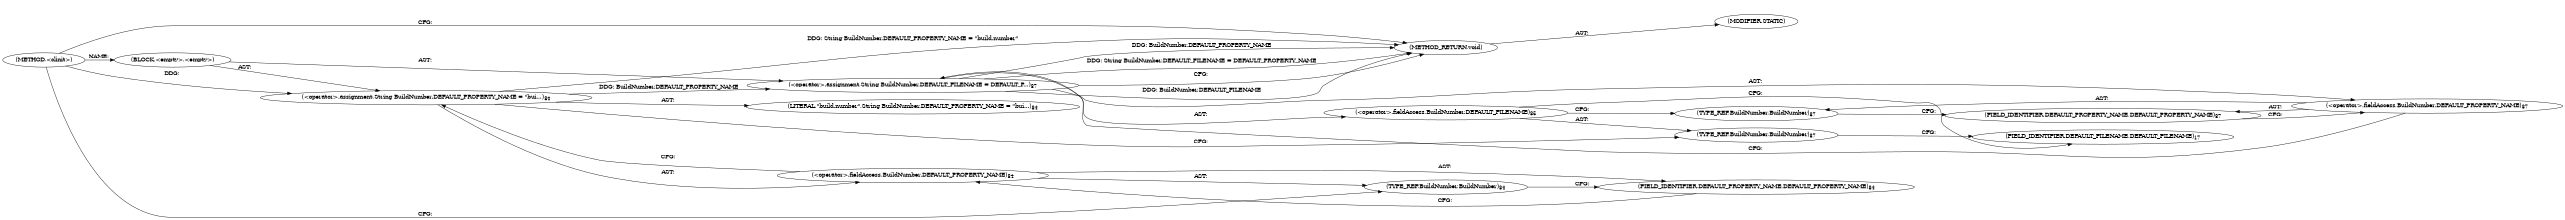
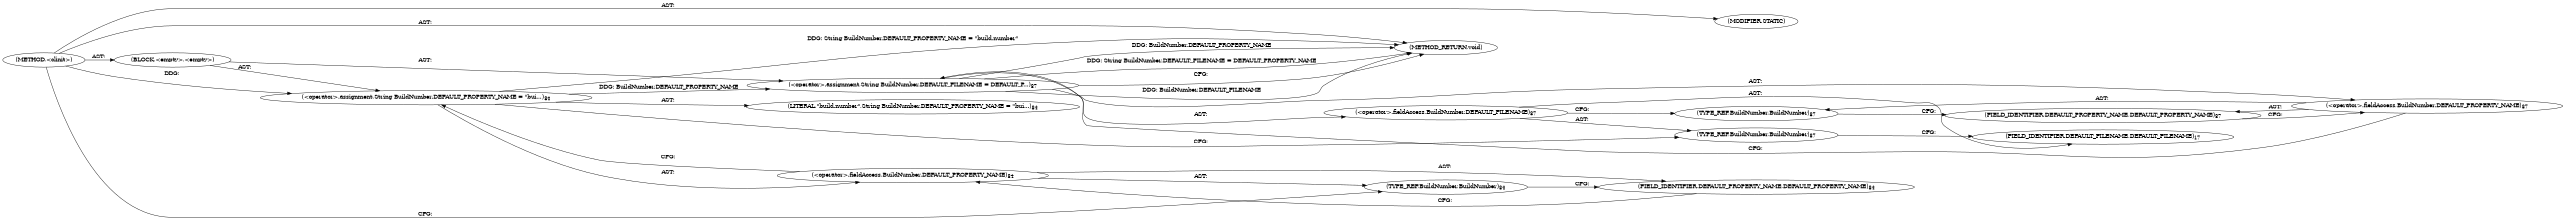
edge "(METHOD,<clinit>)" -> "(METHOD_RETURN,void)": label "CFG: " -> "AST: "
edge "(METHOD_RETURN,void)" -> "(MODIFIER,STATIC)": now "(METHOD,<clinit>)" -> "(MODIFIER,STATIC)"
edge "(METHOD,<clinit>)" -> "(BLOCK,<empty>,<empty>)": label "NAME: " -> "AST: "
edge "(<operator>.fieldAccess,BuildNumber.DEFAULT_FILENAME)" -> "(FIELD_IDENTIFIER,DEFAULT_FILENAME,DEFAULT_FILENAME)": label "CFG: " -> "AST: "
node "(<operator>.fieldAccess,BuildNumber.DEFAULT_FILENAME)": text "85" -> "87"
